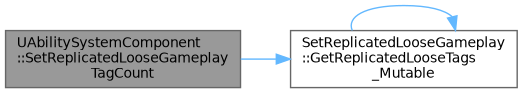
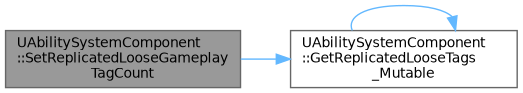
node "SetReplicatedLooseGameplay ::GetReplicatedLooseTags _Mutable": label "SetReplicatedLooseGameplay ::GetReplicatedLooseTags _Mutable" -> "UAbilitySystemComponent ::GetReplicatedLooseTags _Mutable"
